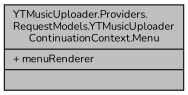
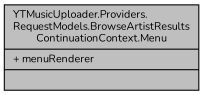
node "YTMusicUploader.Providers.": text "RequestModels.YTMusicUploader" -> "RequestModels.BrowseArtistResults"
